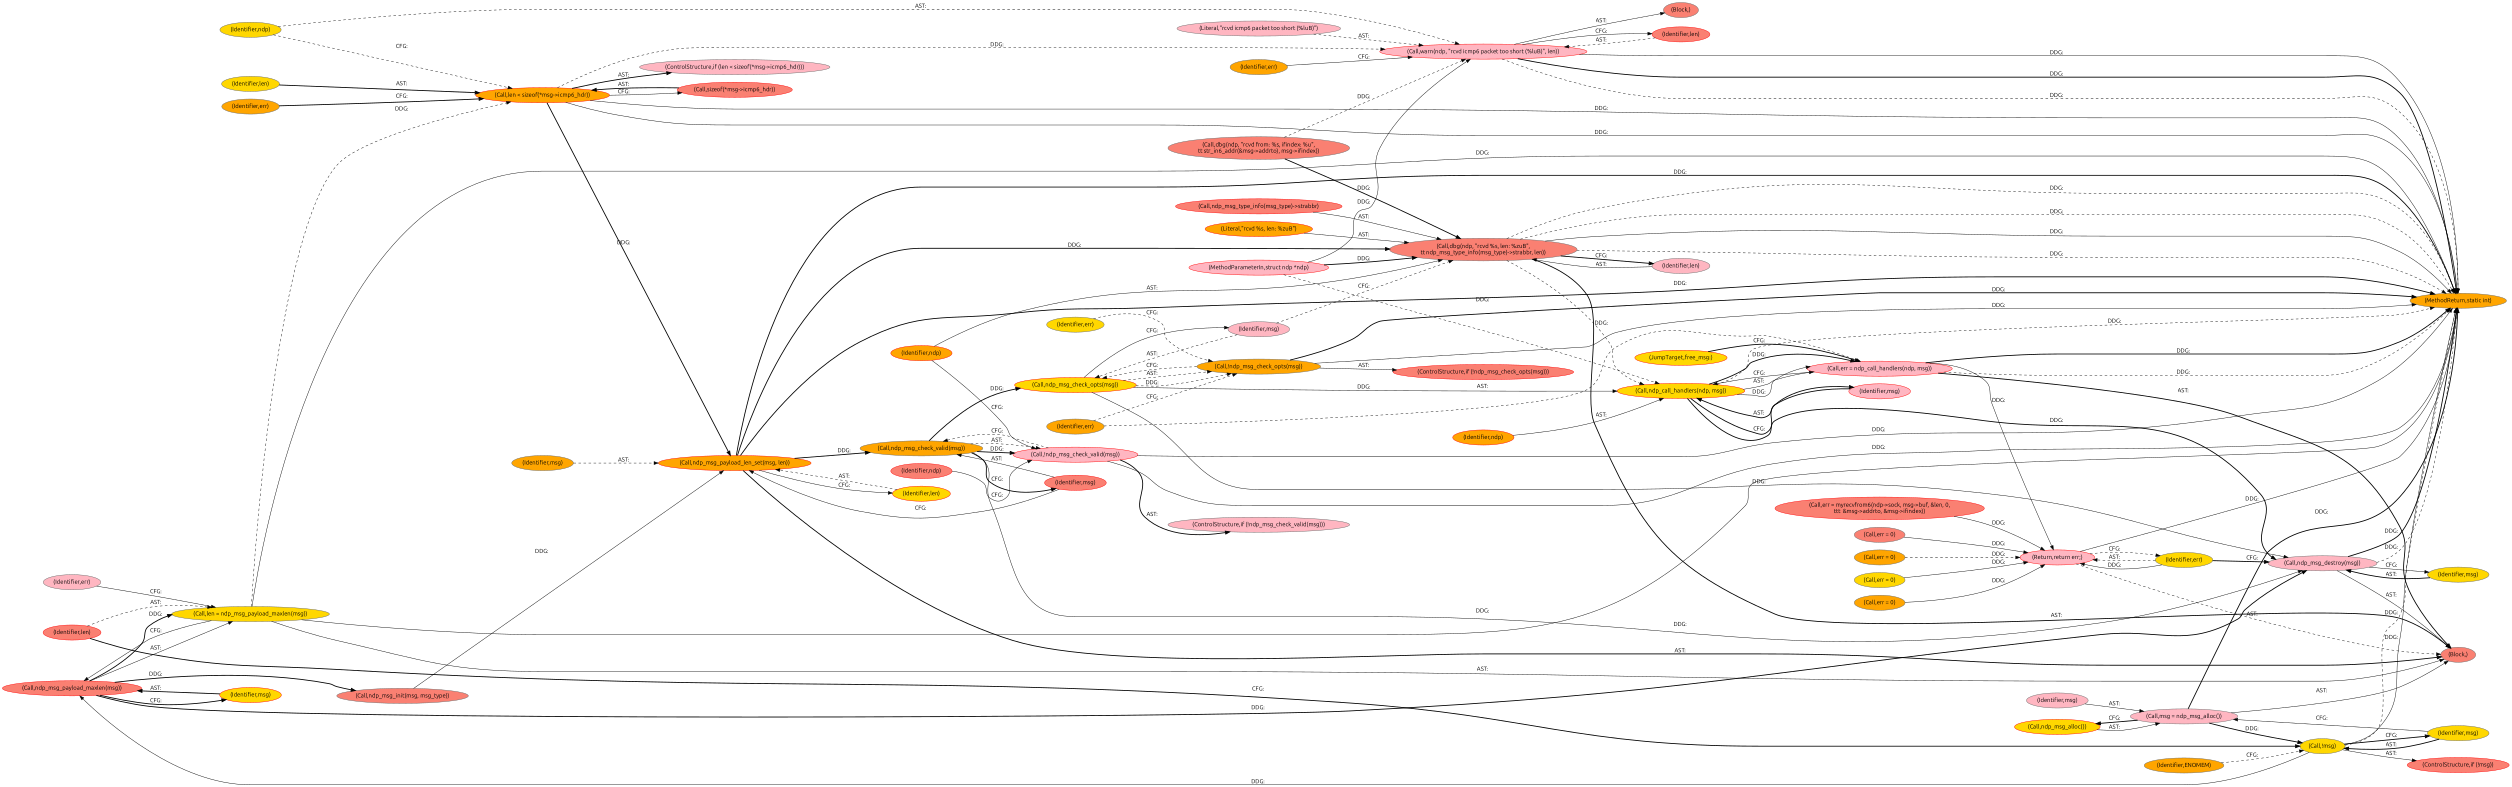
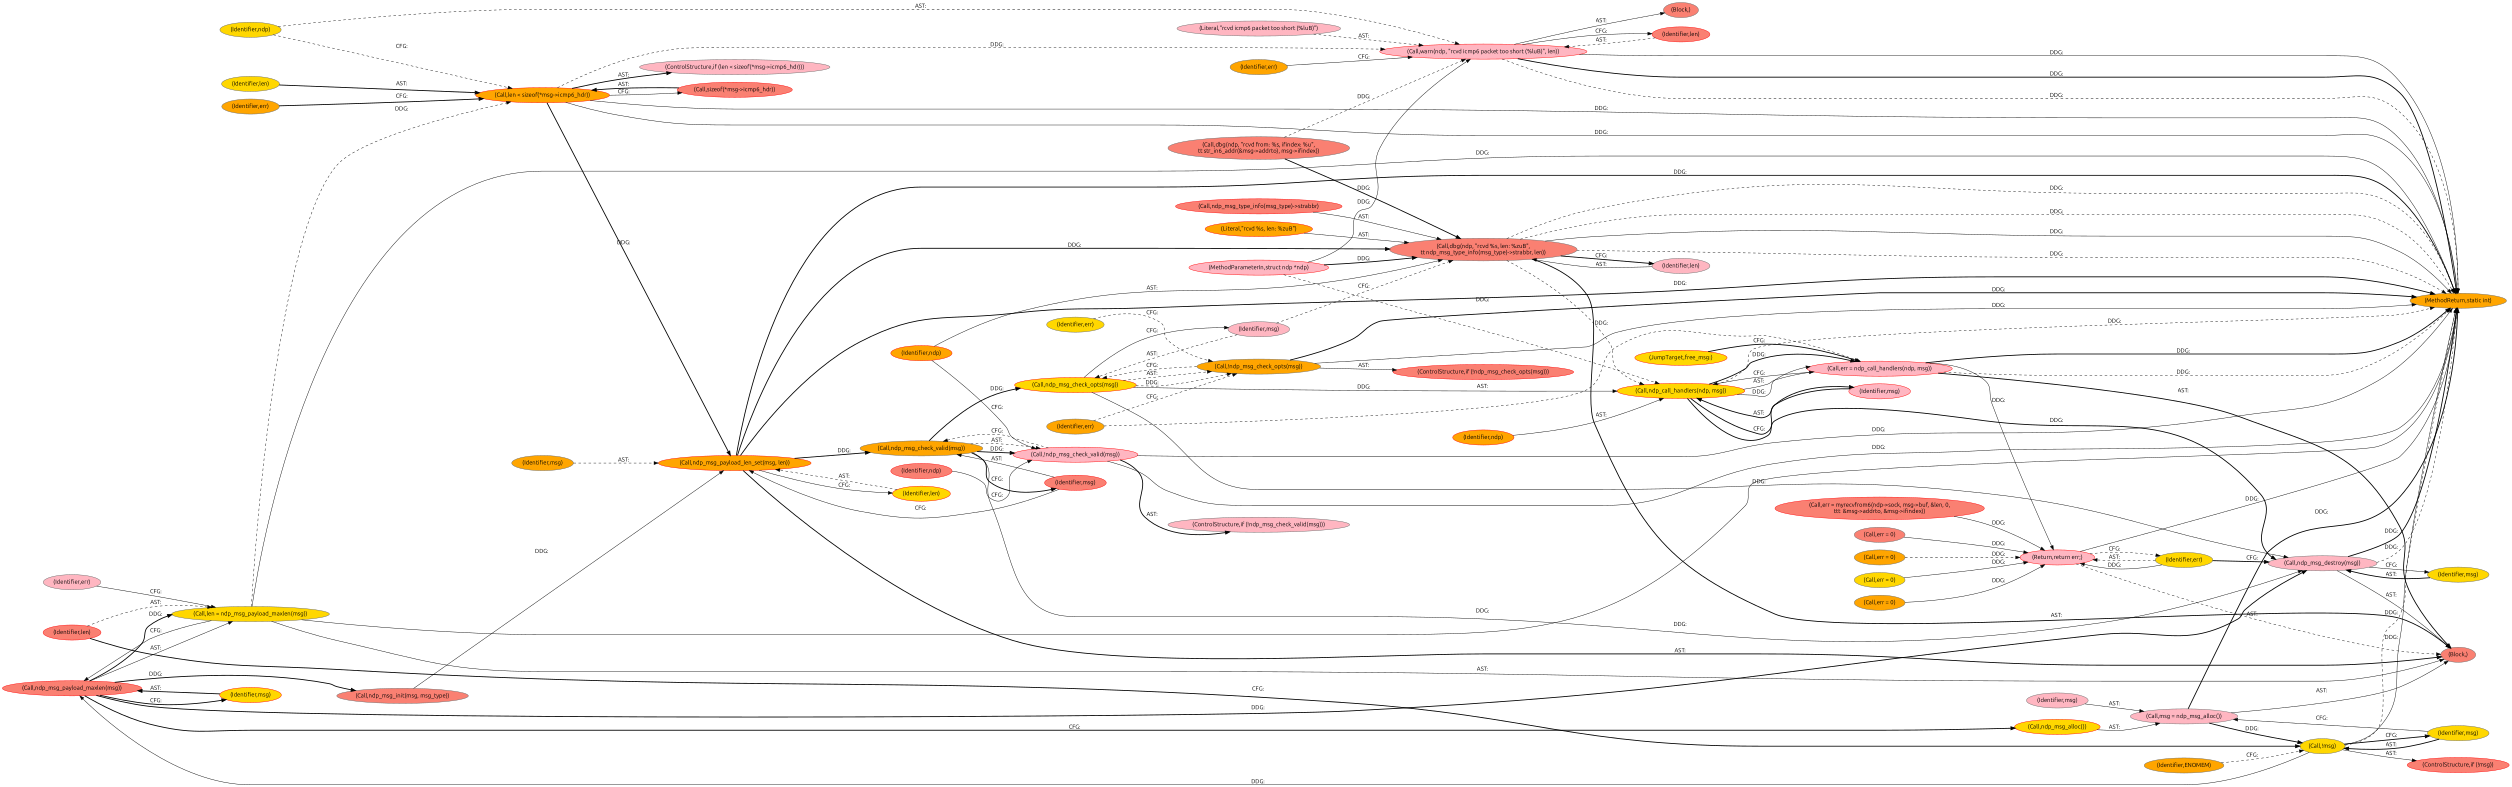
edge "(Call,msg = ndp_msg_alloc())" -> "(Call,ndp_msg_alloc())": now "(Call,ndp_msg_payload_maxlen(msg))" -> "(Call,ndp_msg_alloc())"
